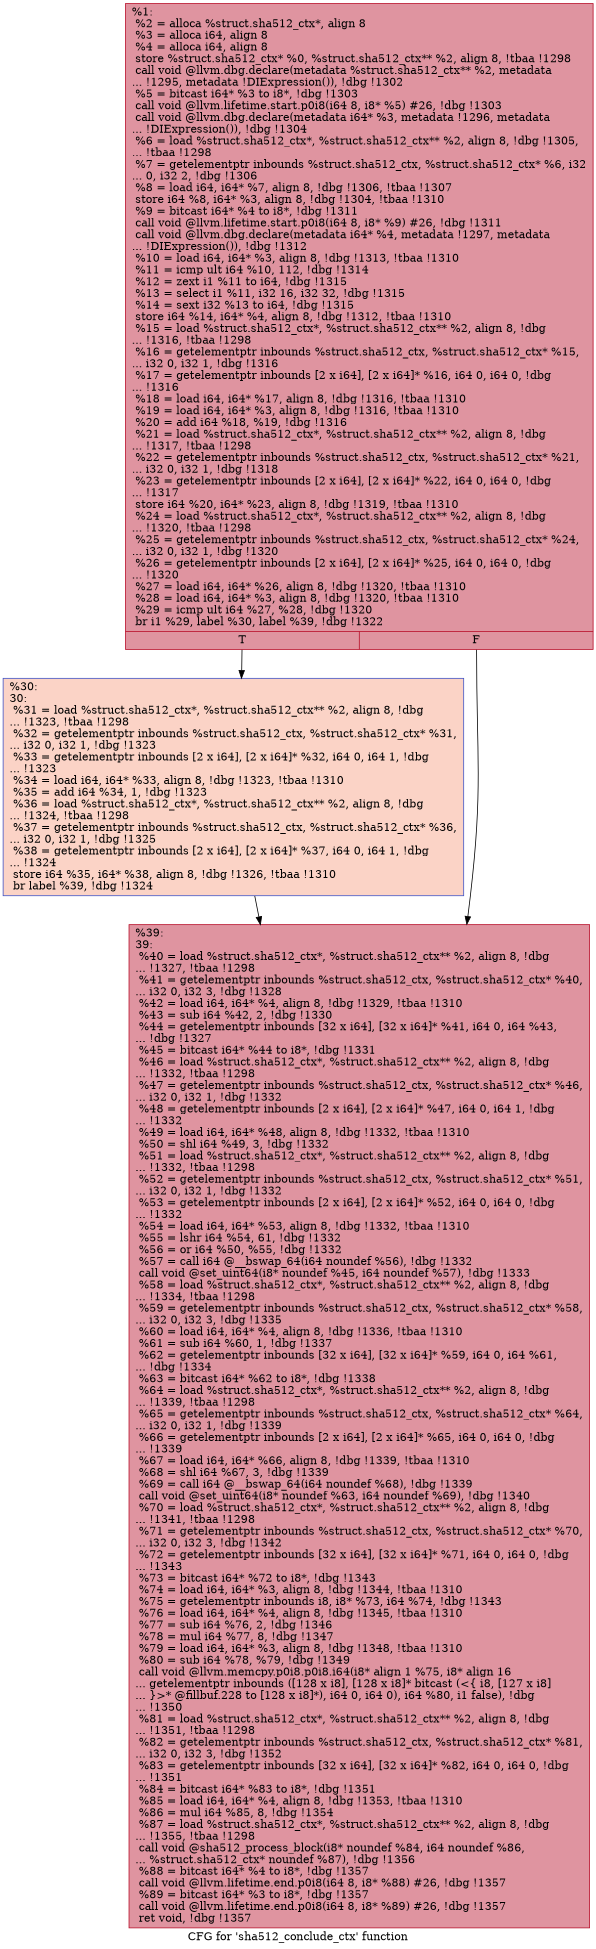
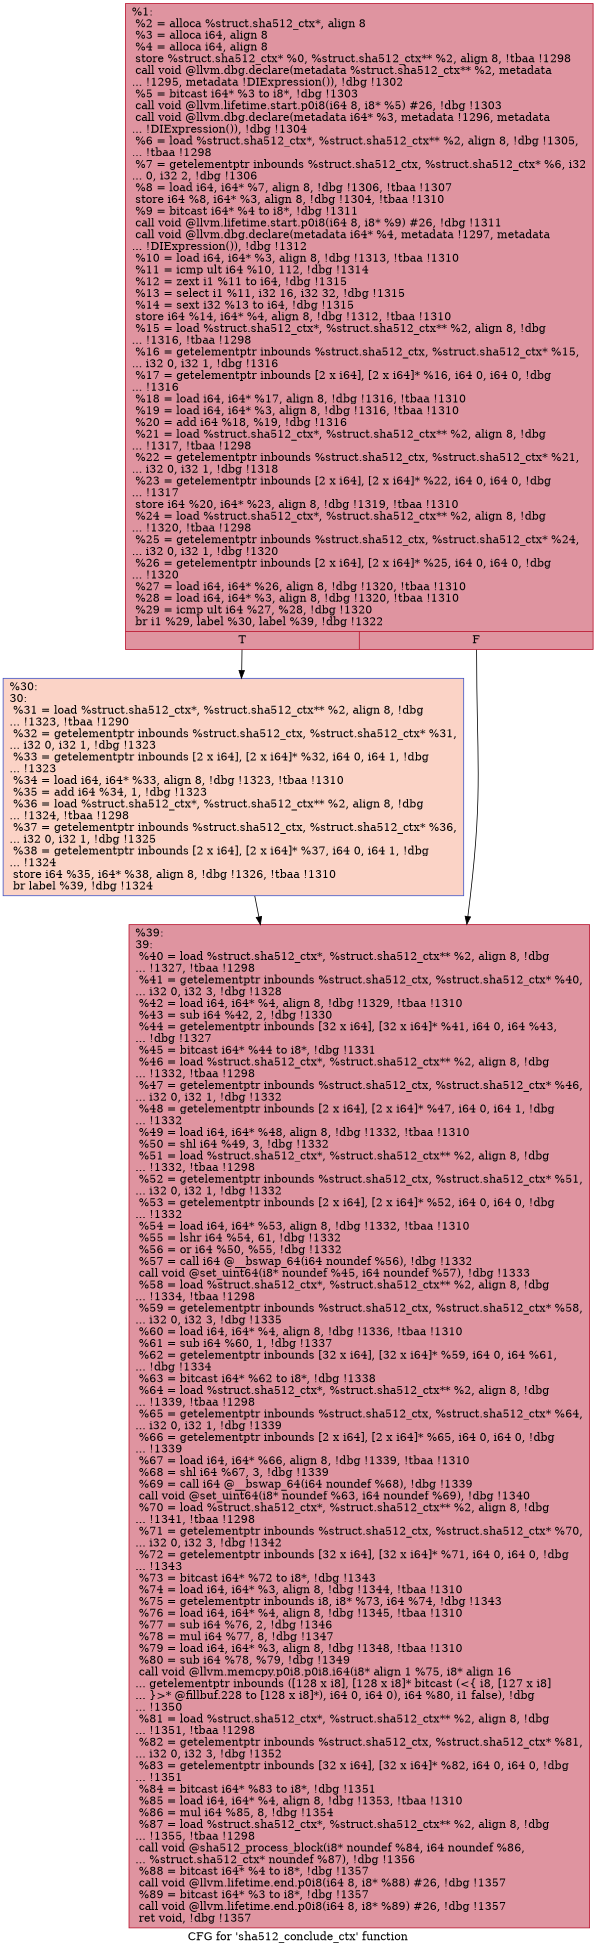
node "%30:": text "... !1323, !tbaa !1298" -> "... !1323, !tbaa !1290"
